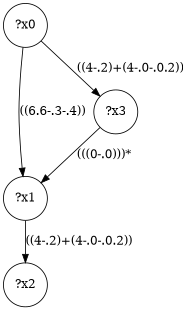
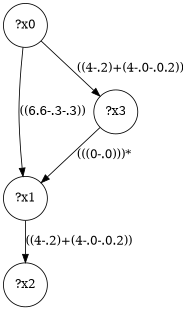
edge "?x0" -> "?x1": label "((6.6-.3-.4))" -> "((6.6-.3-.3))"
